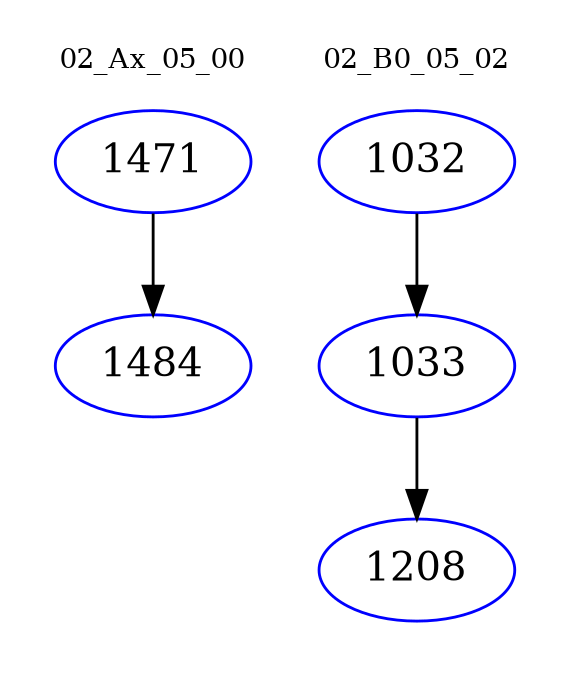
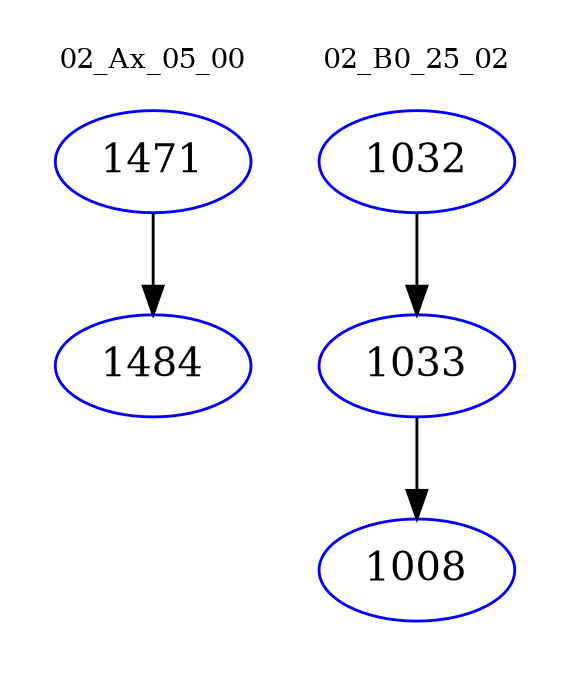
cluster "02_B0_05_02": label "02_B0_05_02" -> "02_B0_25_02"
node "1208": label "1208" -> "1008"
